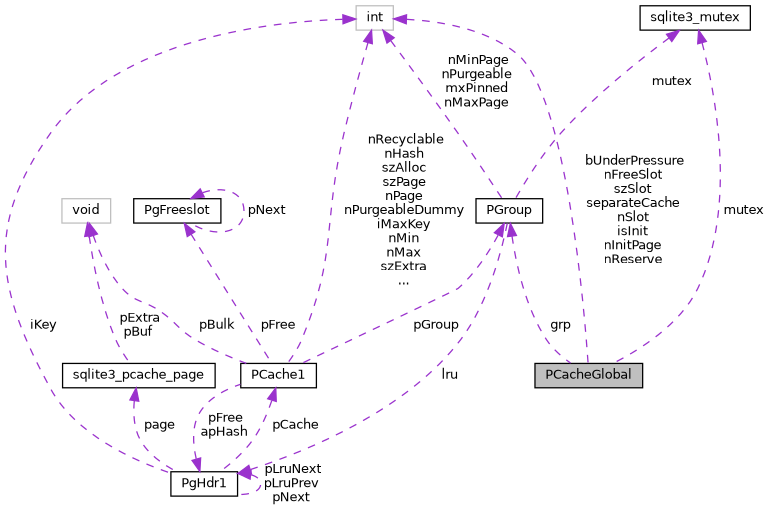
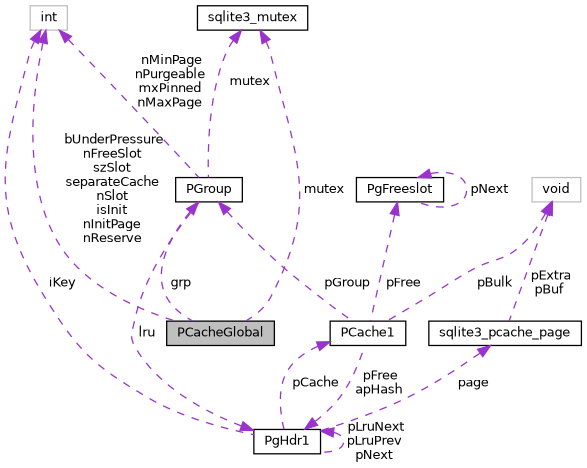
edge "PCache1" -> "int": removed, label "nRecyclable nHash szAlloc szPage nPage nPurgeableDummy iMaxKey nMin nMax szExtra ..."
